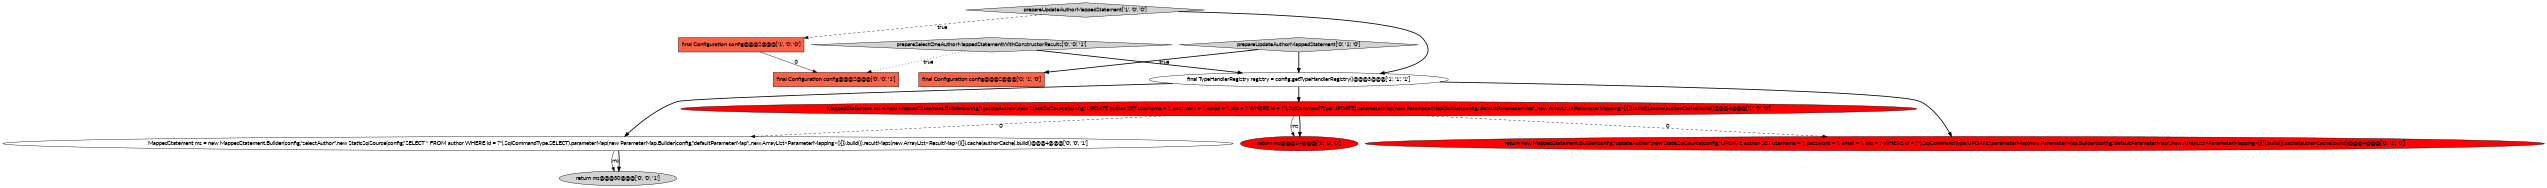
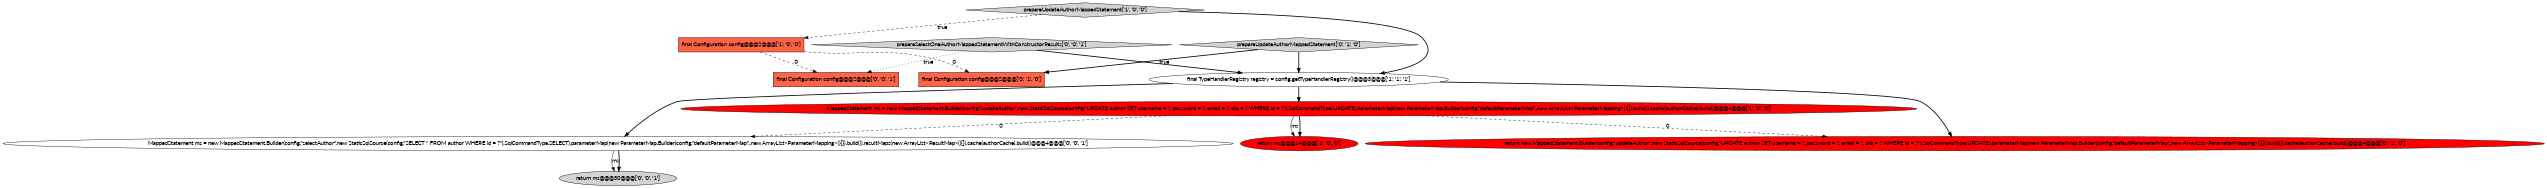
edge "final Configuration config@@@2@@@['1', '0', '0']" -> "final Configuration config@@@2@@@['0', '1', '0']": added, label "0"
edge "final Configuration config@@@2@@@['1', '0', '0']" -> "final Configuration config@@@2@@@['0', '0', '1']": style solid -> dashed
